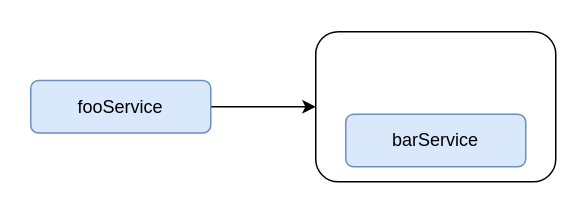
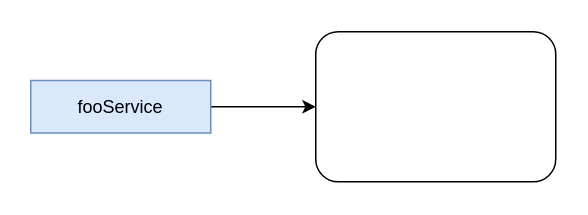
node "fooService": shape rounded rectangle -> rectangle
node "barService": removed
